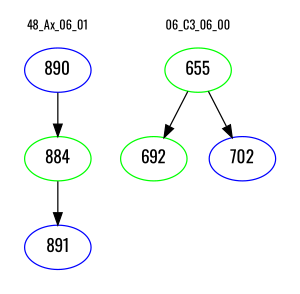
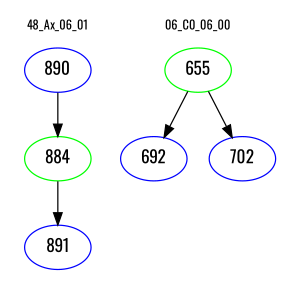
cluster "06_C3_06_00": label "06_C3_06_00" -> "06_C0_06_00"
node "692": color green -> blue
